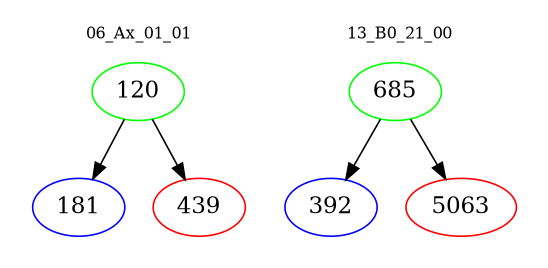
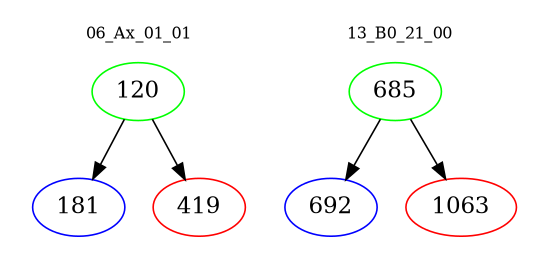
node "439": label "439" -> "419"
node "392": label "392" -> "692"
node "5063": label "5063" -> "1063"
